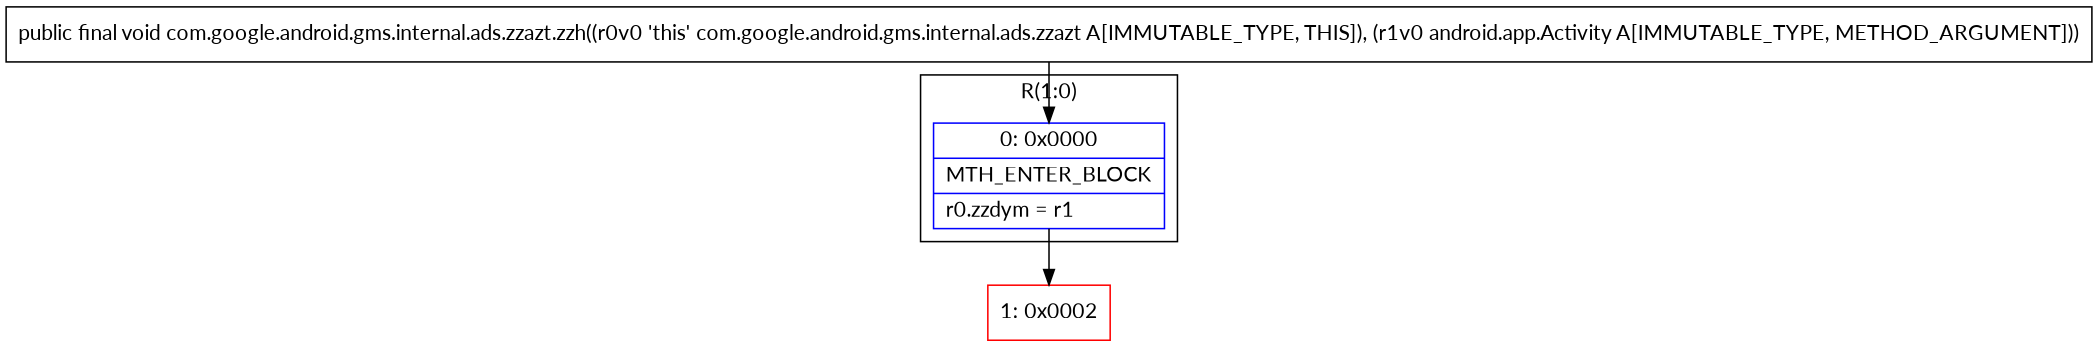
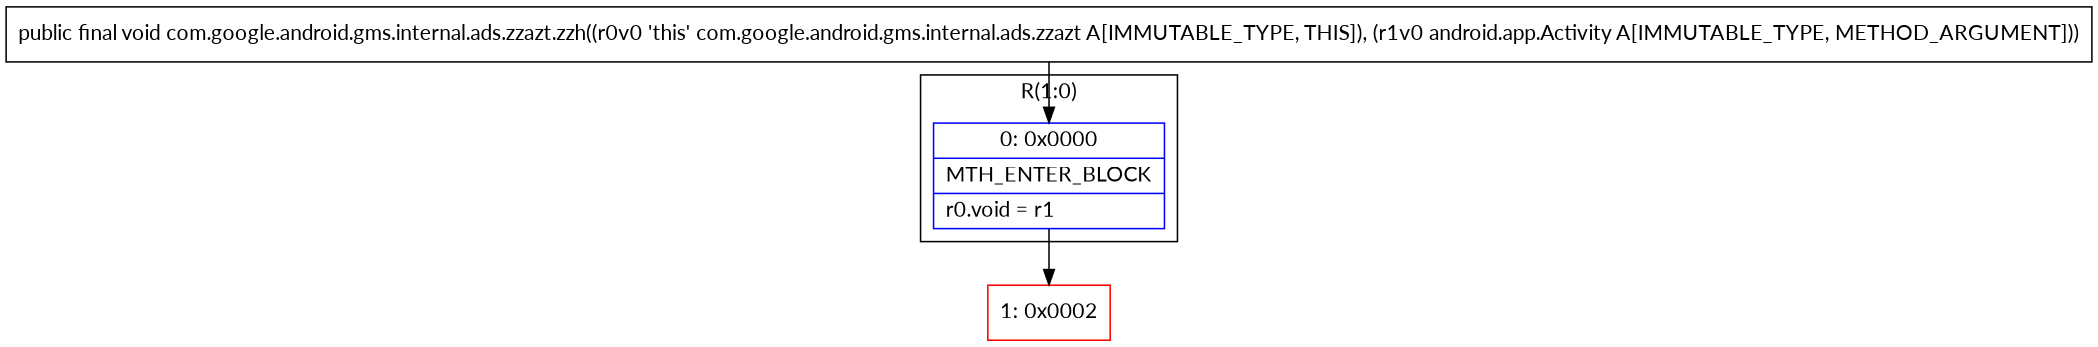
node "0: 0x0000": text "r0.zzdym = r1" -> "r0.void = r1"
